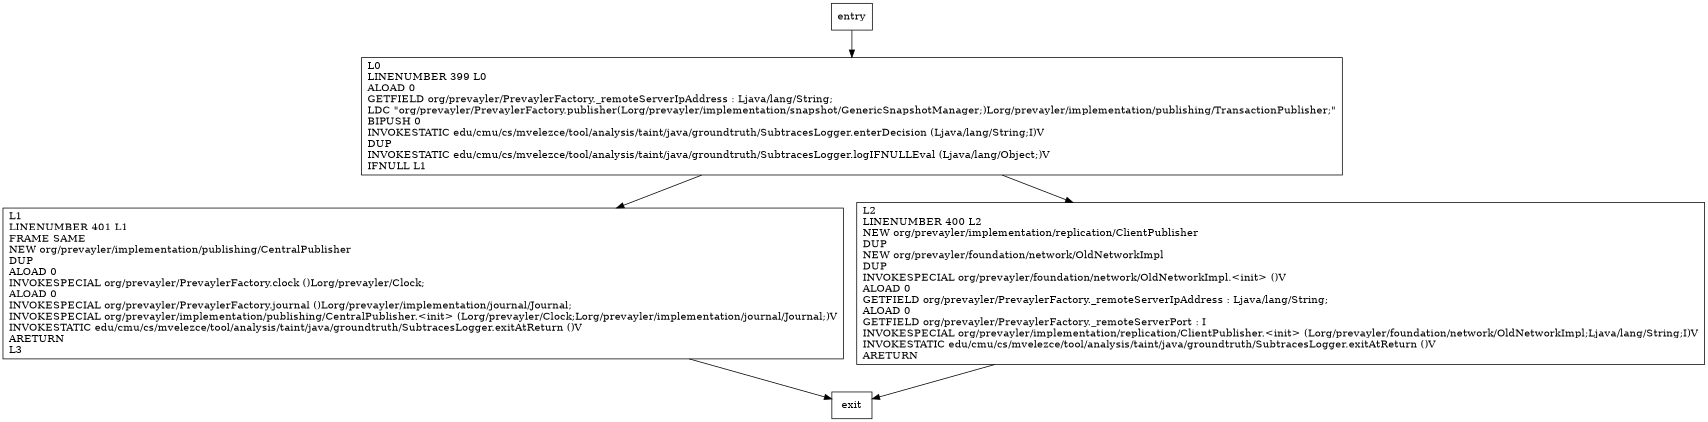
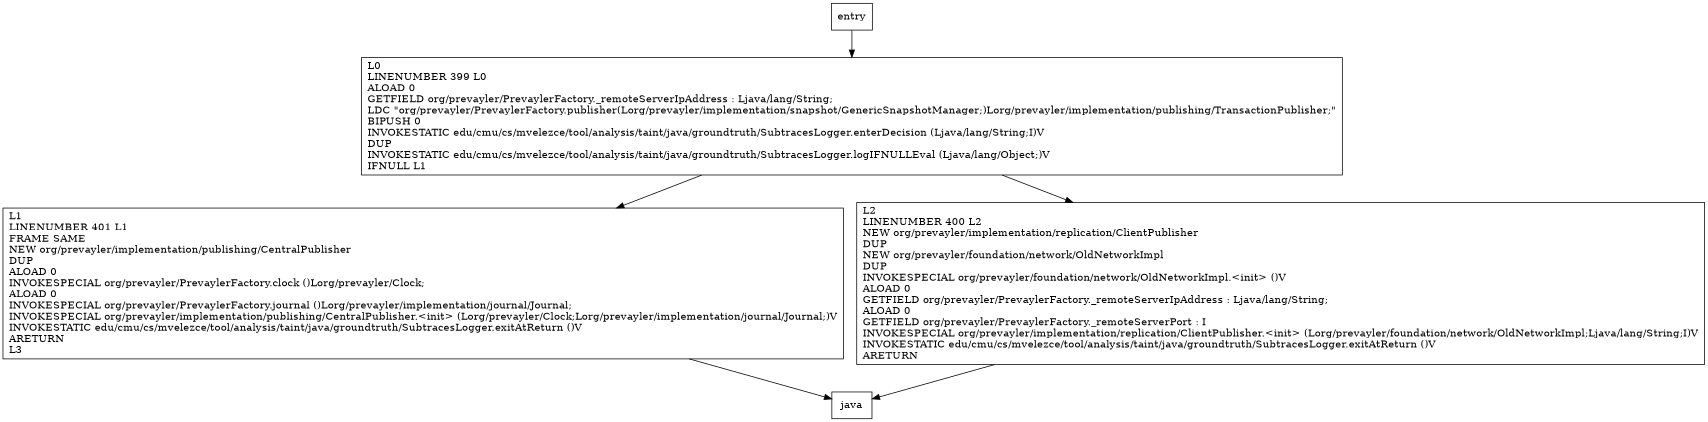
node "exit": label "exit" -> "java"
